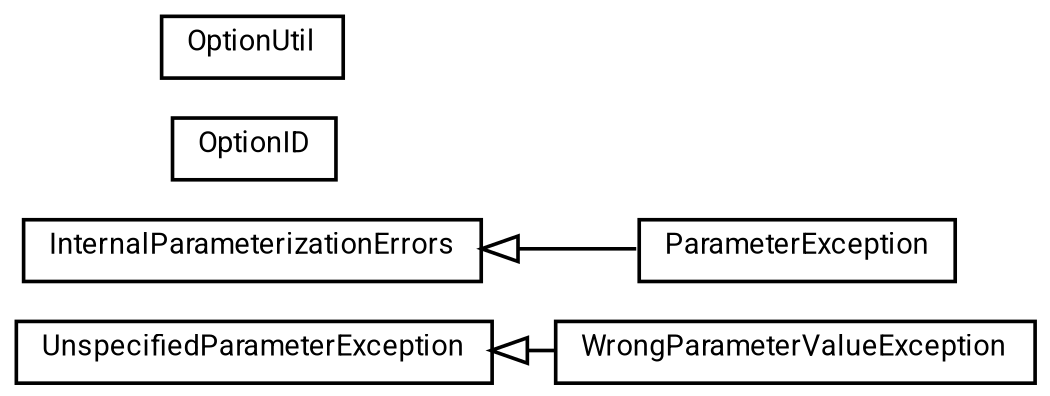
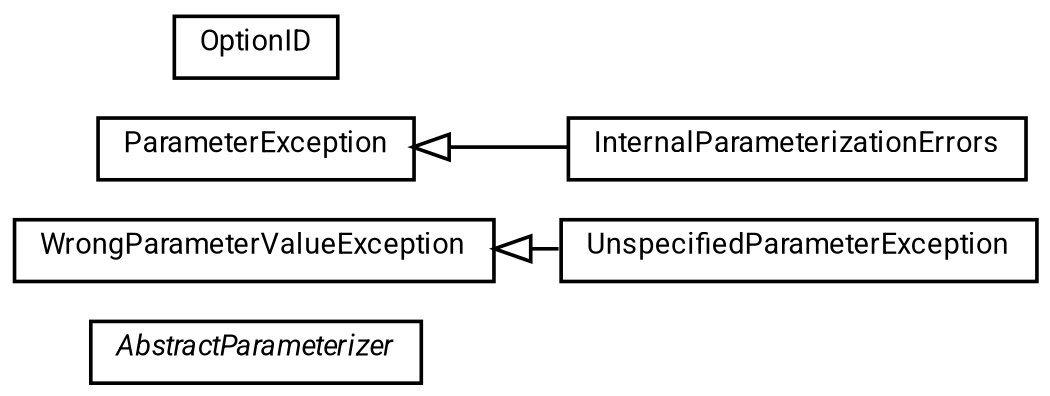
node "OptionUtil": removed
edge "ParameterException" -> "InternalParameterizationErrors": reversed
node "AbstractParameterizer": added
edge "WrongParameterValueException" -> "UnspecifiedParameterException": reversed
